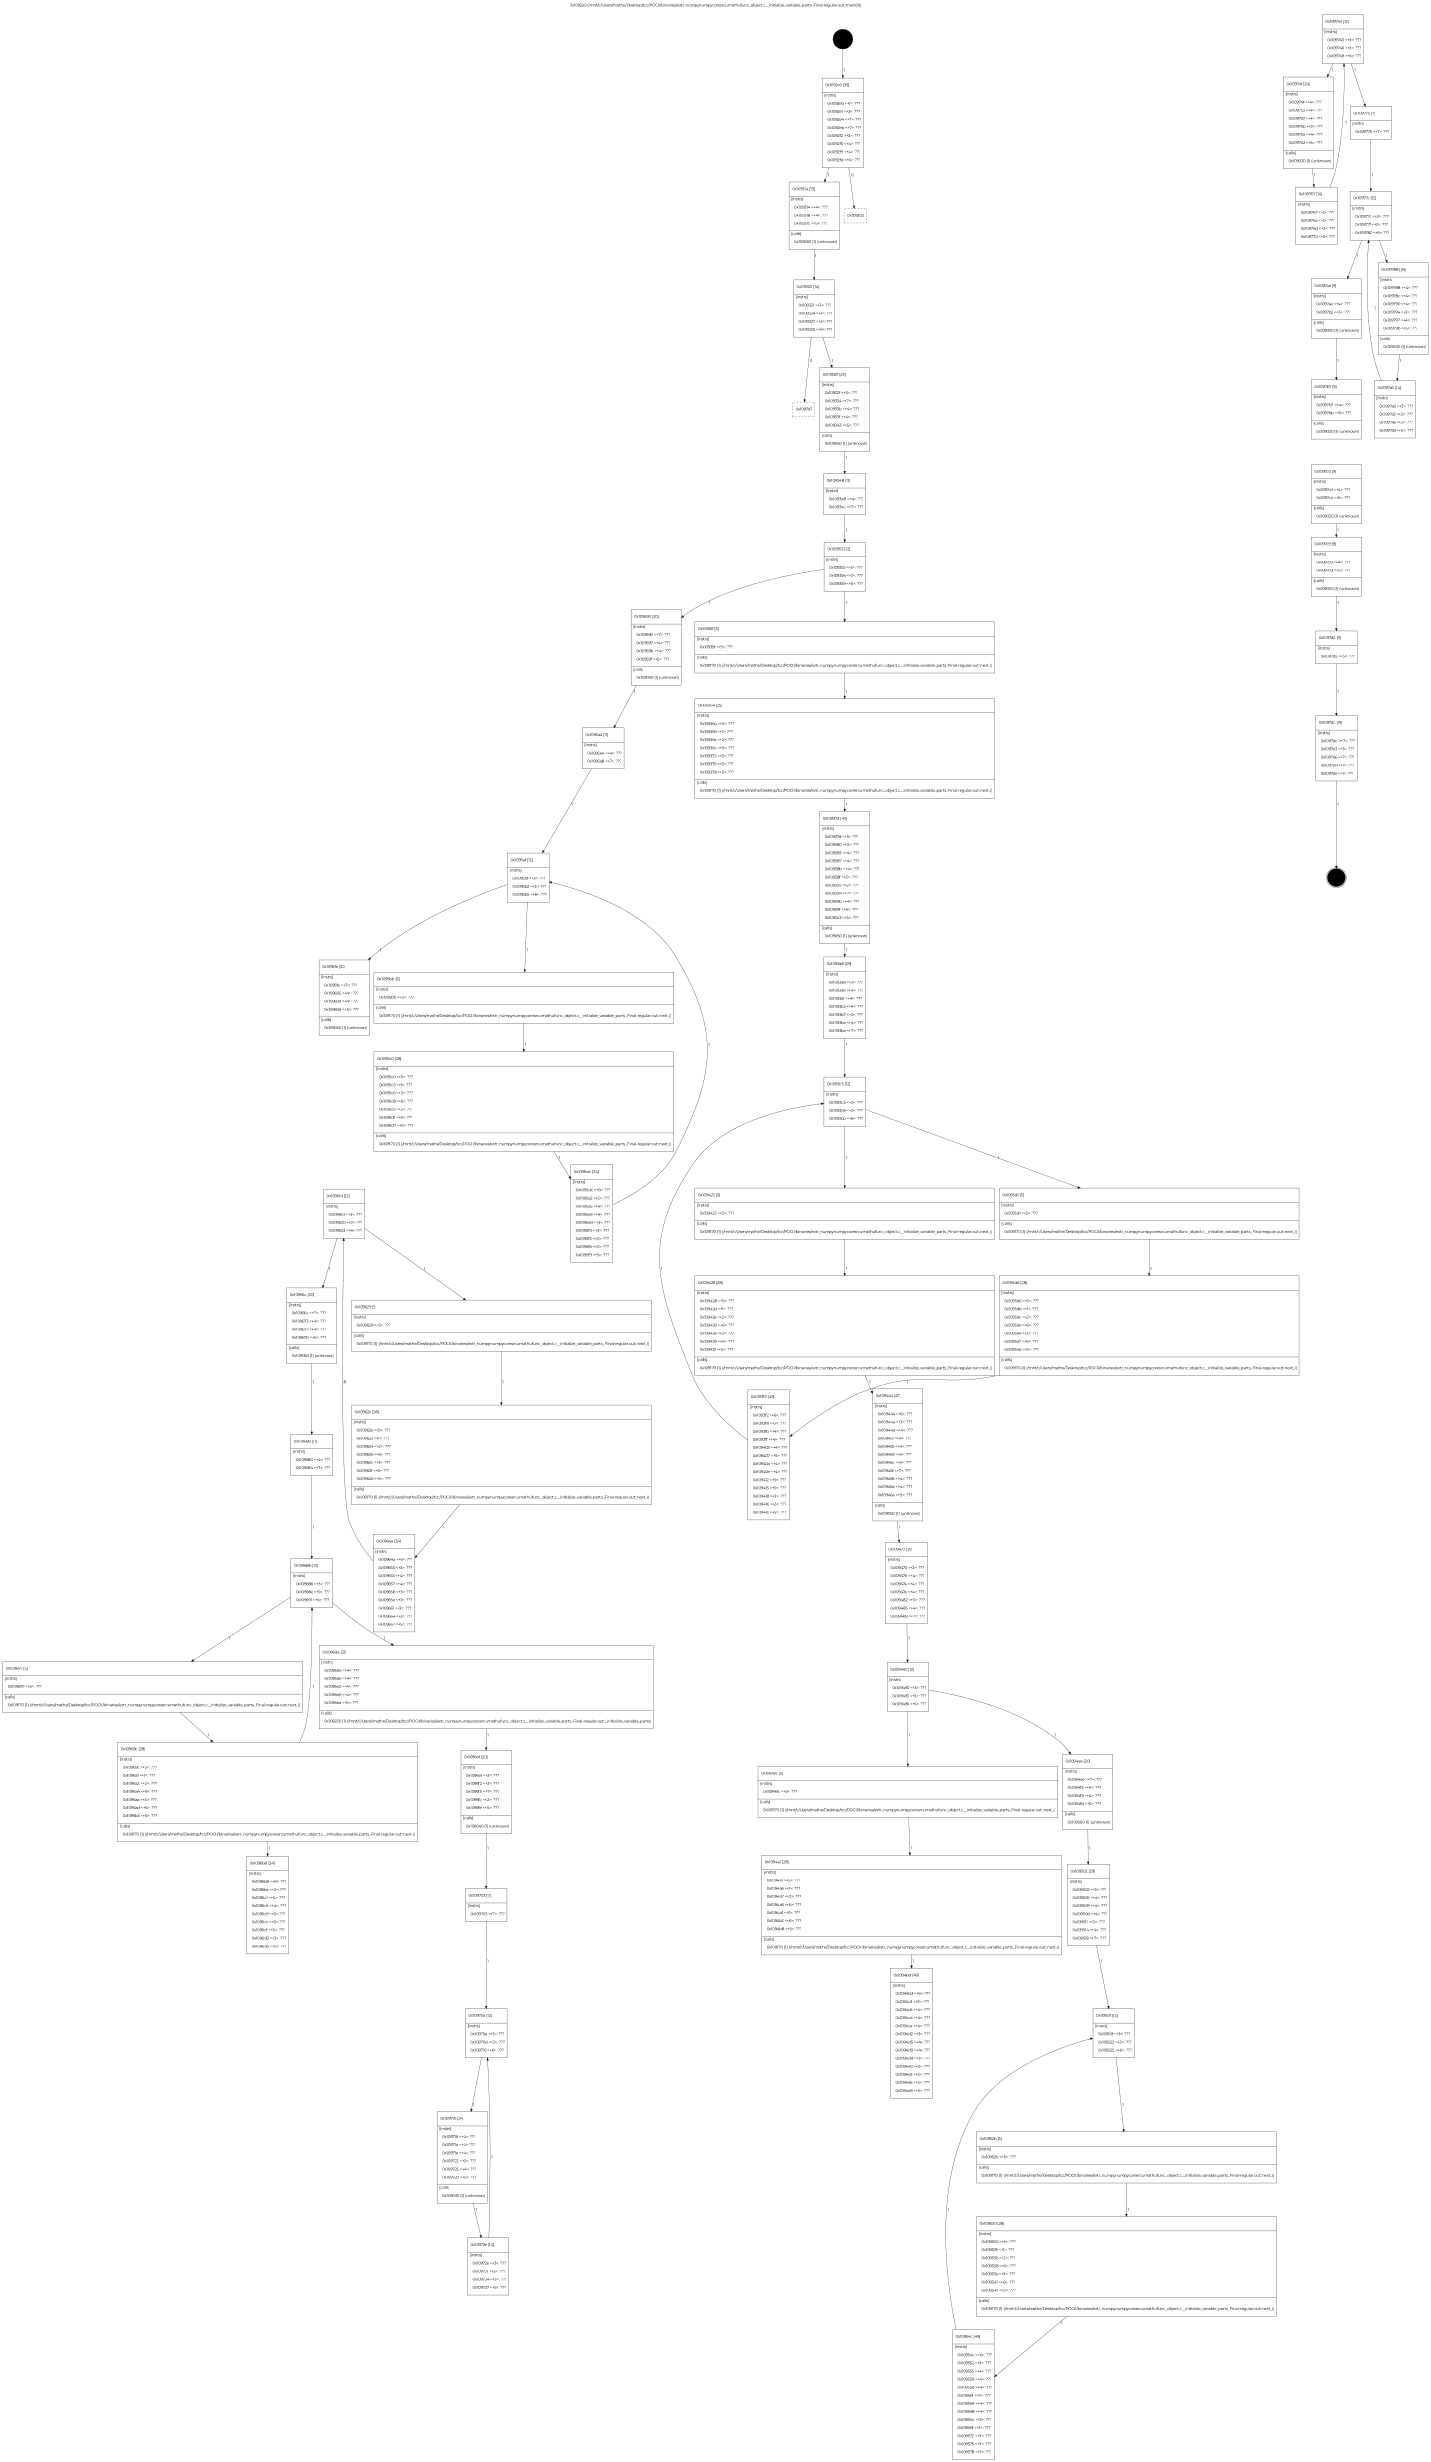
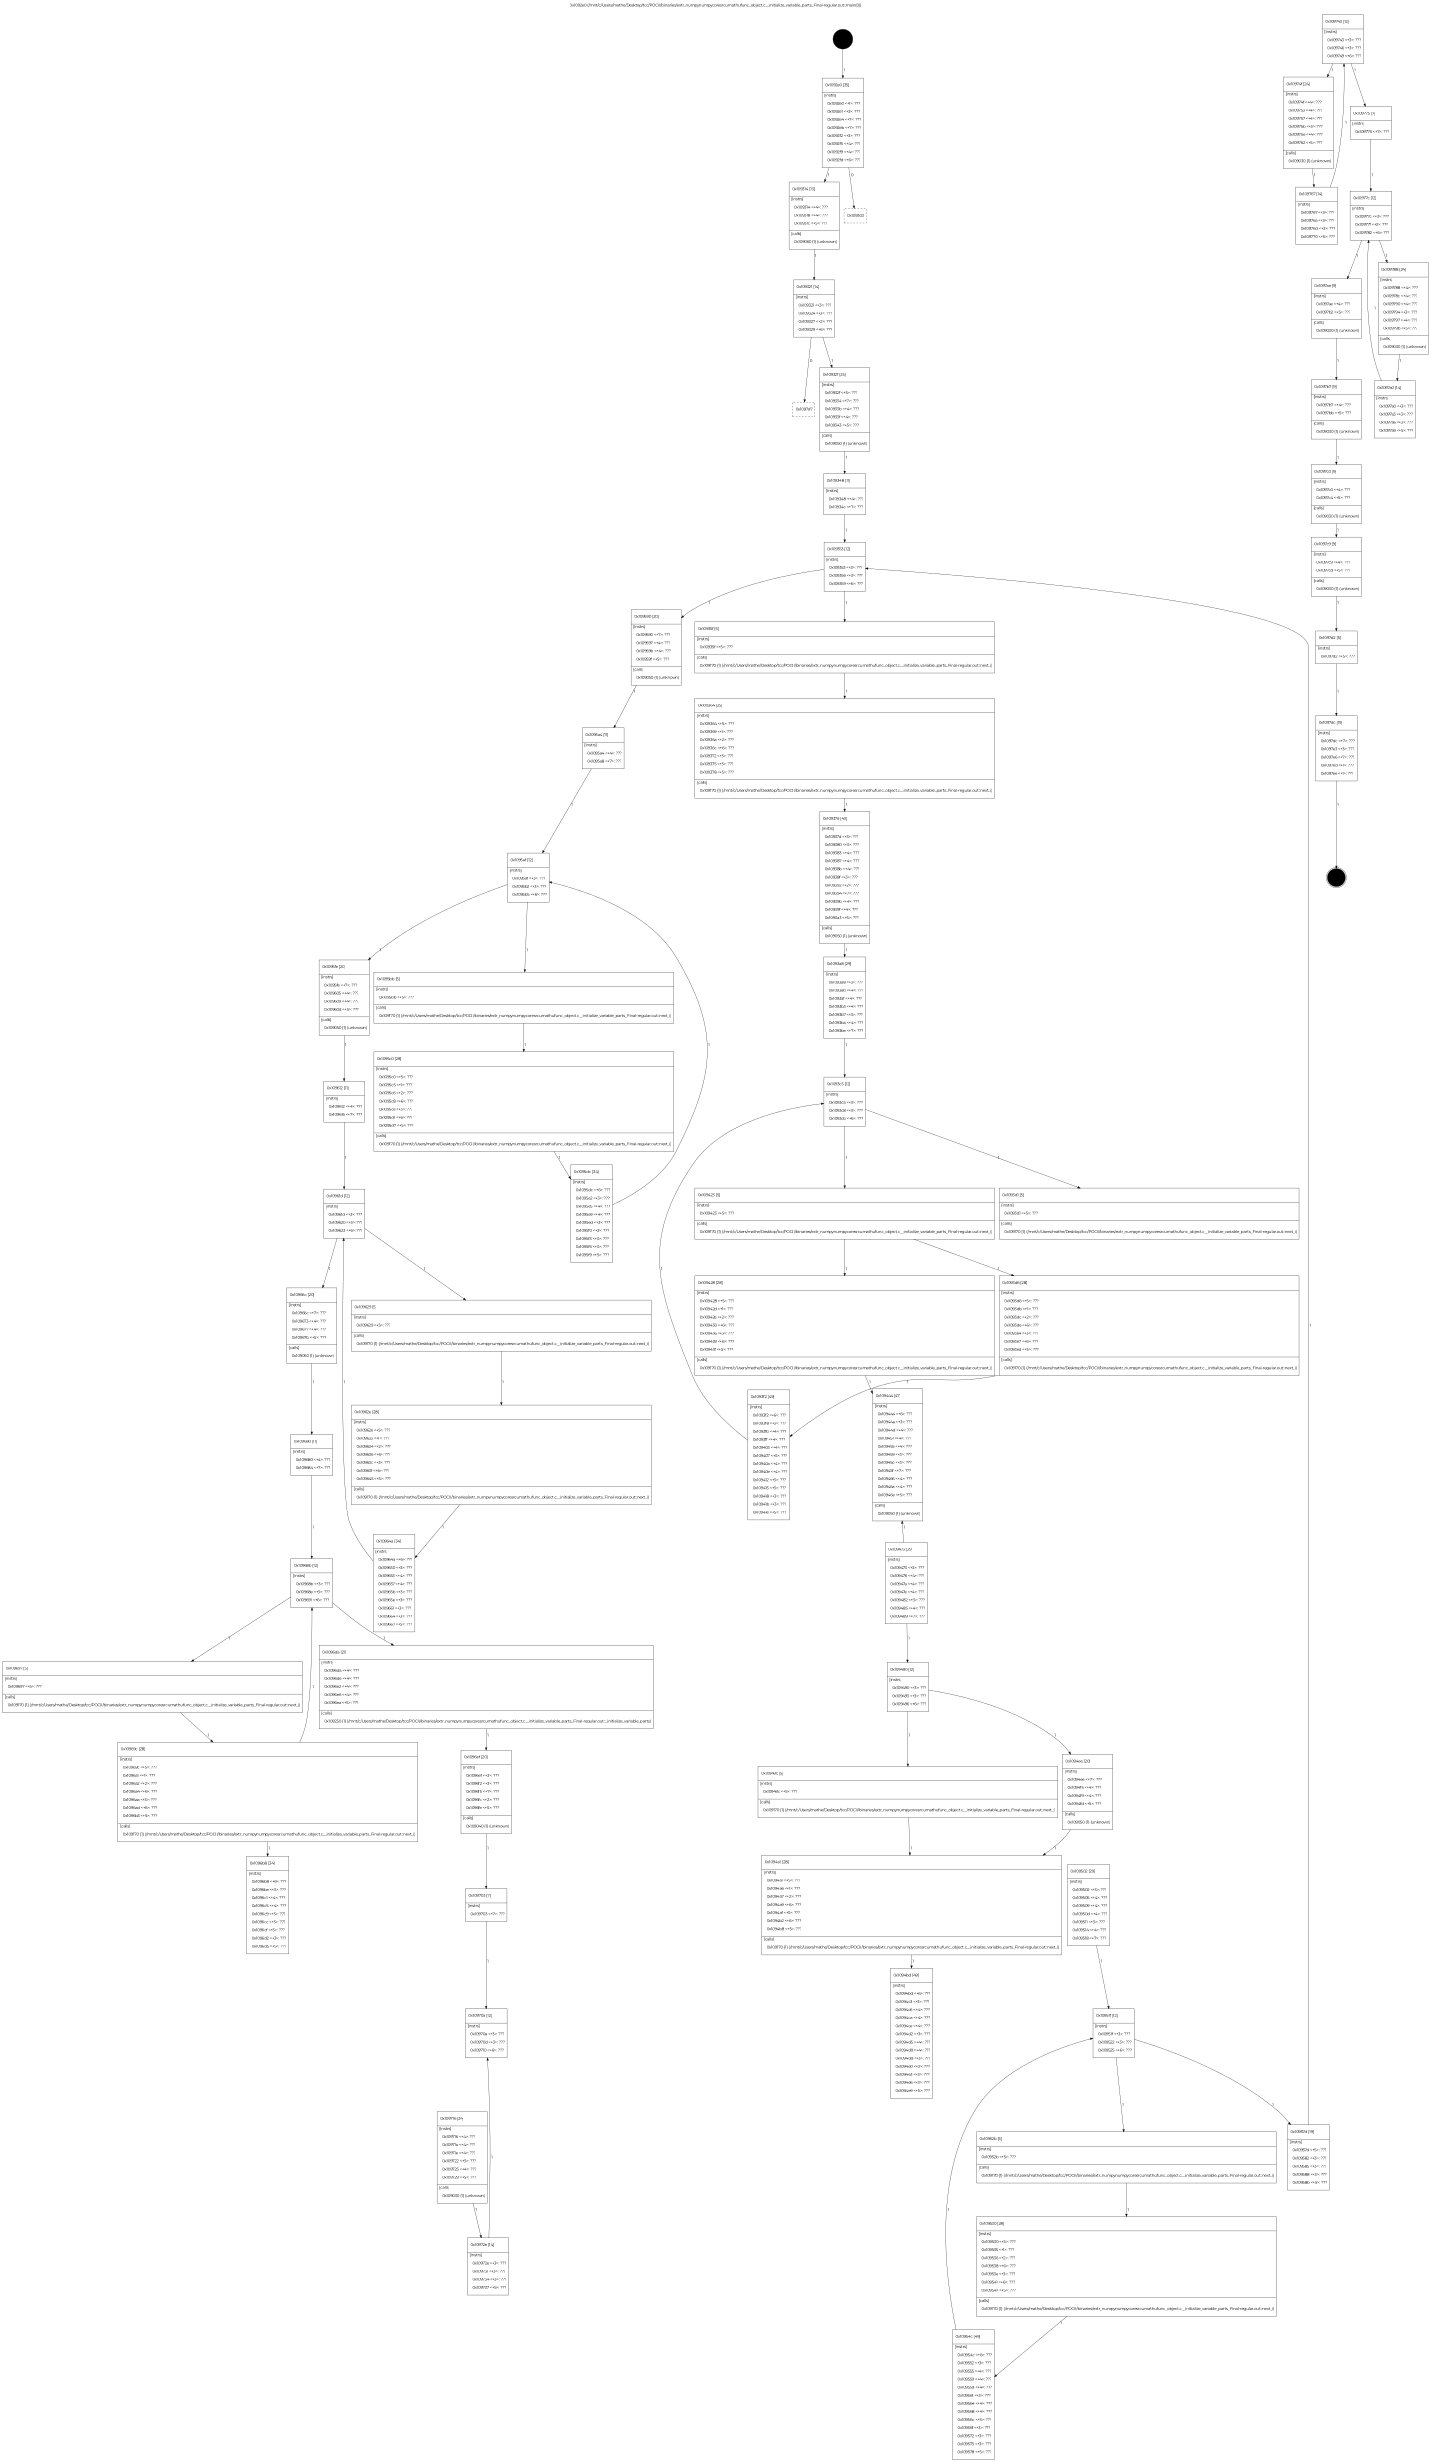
edge "0x1097b7 [9]" -> "0x1097c0 [9]": added, label "1"
node "0x109612 [11]": added
edge "0x1093d1 [5]" -> "0x1093d6 [28]": now "0x109423 [5]" -> "0x1093d6 [28]"
edge "0x10964a [34]" -> "0x10961d [12]": label " 8" -> " 1"
edge "0x109444 [47]" -> "0x109473 [29]": reversed
edge "0x1094ee [20]" -> "0x109502 [29]": now "0x1094ee [20]" -> "0x1094a1 [28]"
edge "0x10970a [12]" -> "0x109716 [24]": removed, label "1"
node "0x10957d [19]": added
